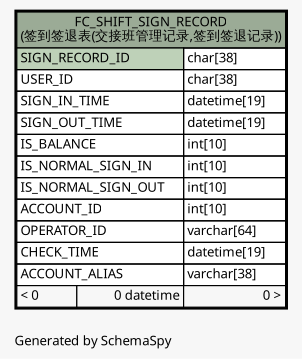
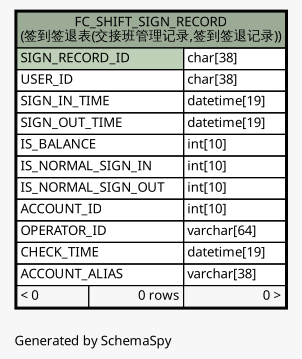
node "FC_SHIFT_SIGN_RECORD": text "0 datetime" -> "0 rows"
